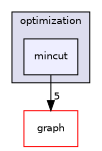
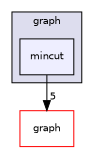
cluster "optimization": label "optimization" -> "graph"
